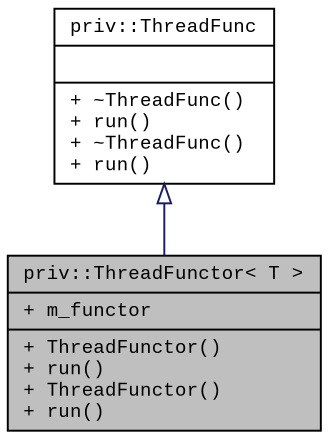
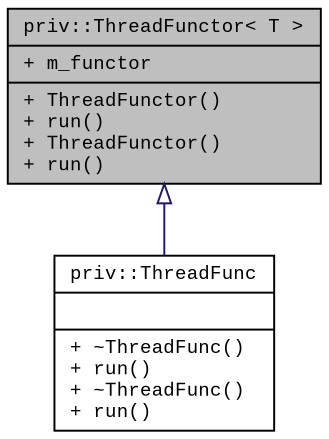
edge "priv::ThreadFunctor< T >" -> "priv::ThreadFunc": reversed
